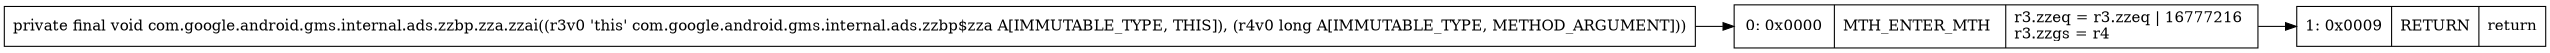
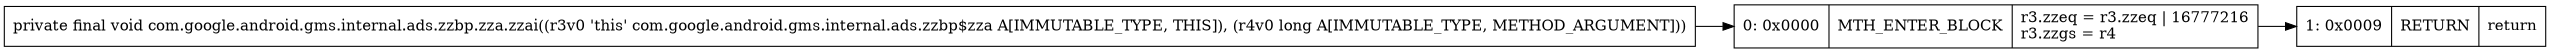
node "0: 0x0000": text "MTH_ENTER_MTH" -> "MTH_ENTER_BLOCK"
